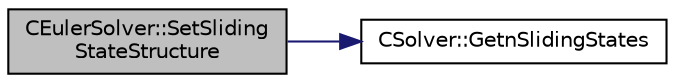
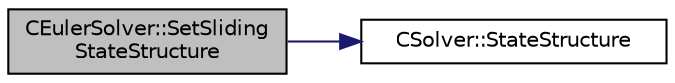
node "CSolver::GetnSlidingStates": label "CSolver::GetnSlidingStates" -> "CSolver::StateStructure"
